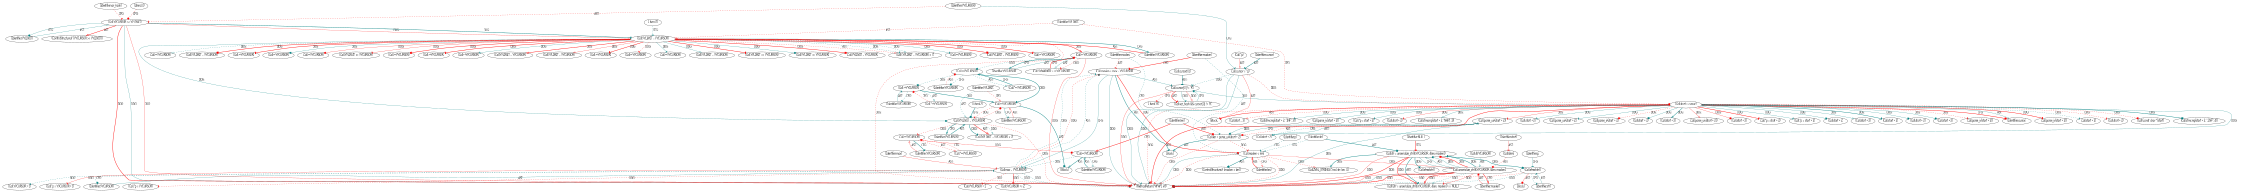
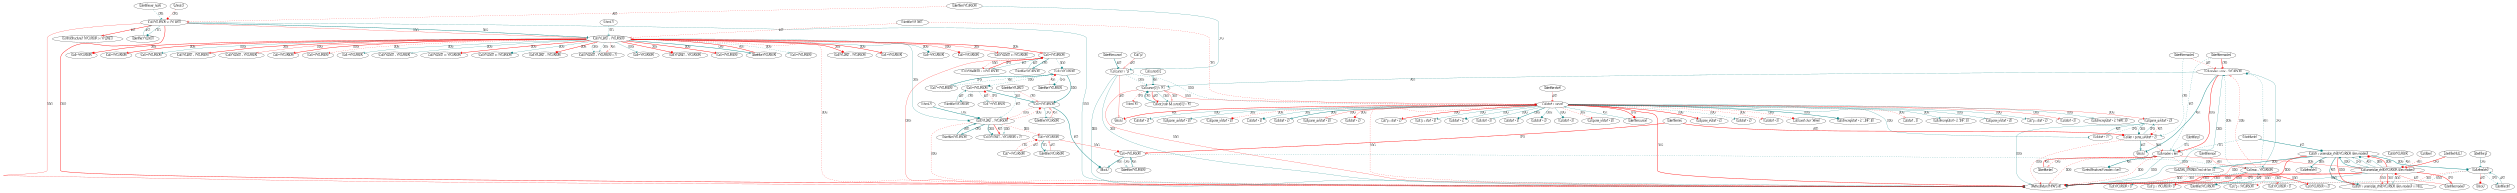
edge "(Identifier,var_hash)" -> "(Call,YYCURSOR >= YYLIMIT)": color red -> teal
edge "(Call,var_hash && cursor[0] != 'R')" -> "(Call,cursor[0] != 'R')": style solid -> bold
edge "(Call,cursor = *p)" -> "(Call,start = cursor)": color red -> teal
edge "(Call,cursor[0] != 'R')" -> "(Call,start = cursor)": color teal -> red
node "(Call,(const char *)start)": label "(Call,(const char *)start)" -> "(Call,(const char *)efree)"
edge "(Identifier,NULL)" -> "(Call,str = unserialize_str(&YYCURSOR, &len, maxlen))": now "(Identifier,NULL)" -> "(Call,unserialize_str(&YYCURSOR, &len, maxlen))"
edge "(Identifier,start)" -> "(Call,&len)": now "(Identifier,start)" -> "(Call,start = cursor)"
edge "(Call,maxlen < len)" -> "(Call,ZVAL_STRINGL(*rval, str, len, 0))": arrowhead onormal -> tee
edge "(Call,max - YYCURSOR)" -> "(Call,*p = YYCURSOR + 1)": style solid -> bold
